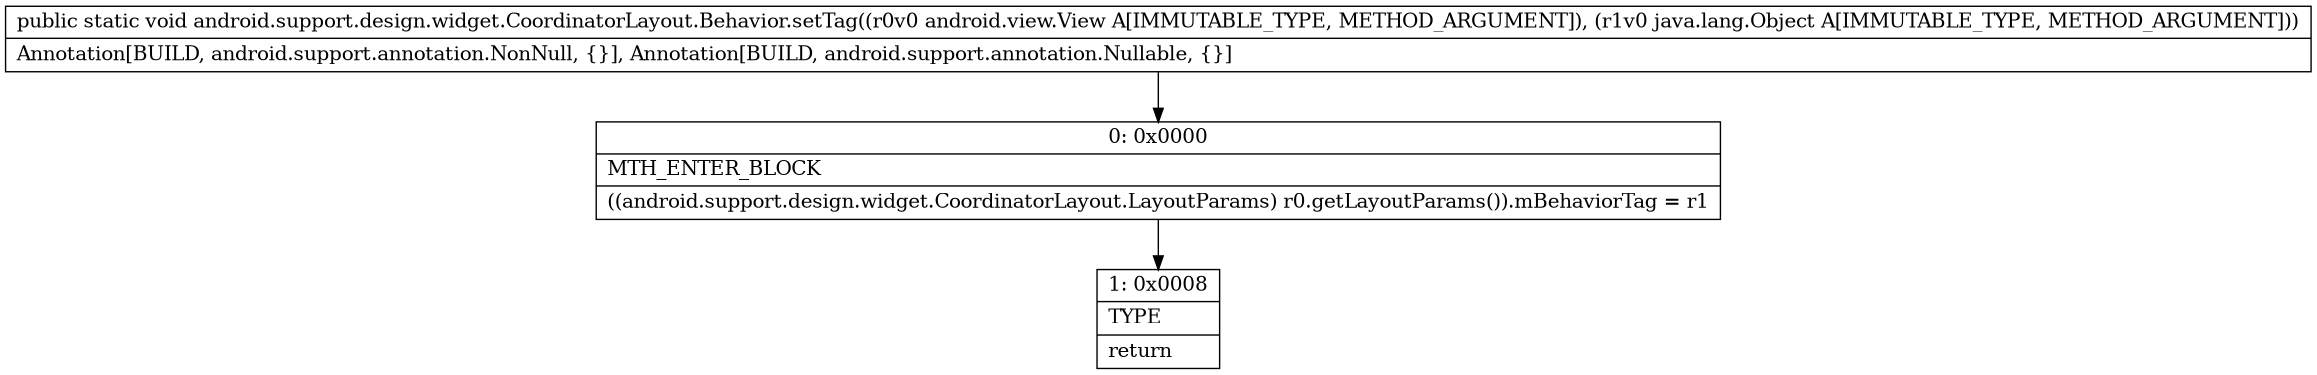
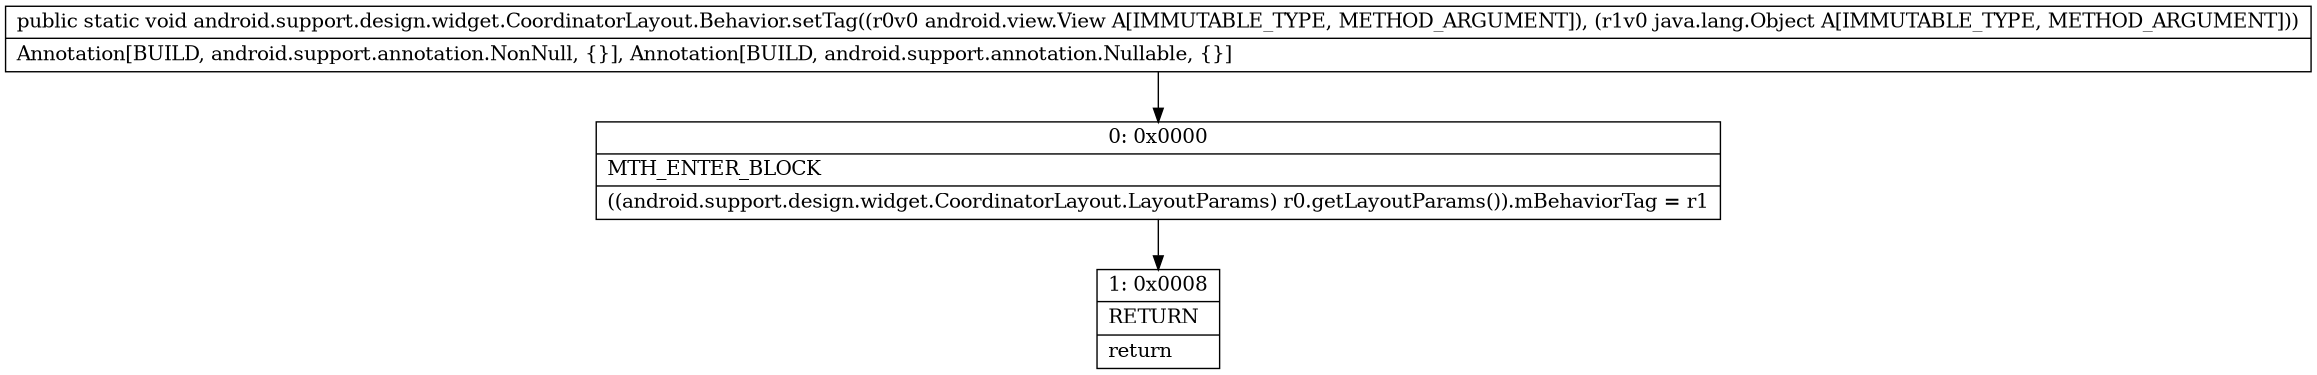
node "1: 0x0008": text "TYPE" -> "RETURN"
